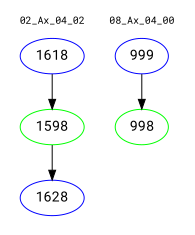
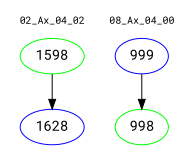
node "1618": removed
